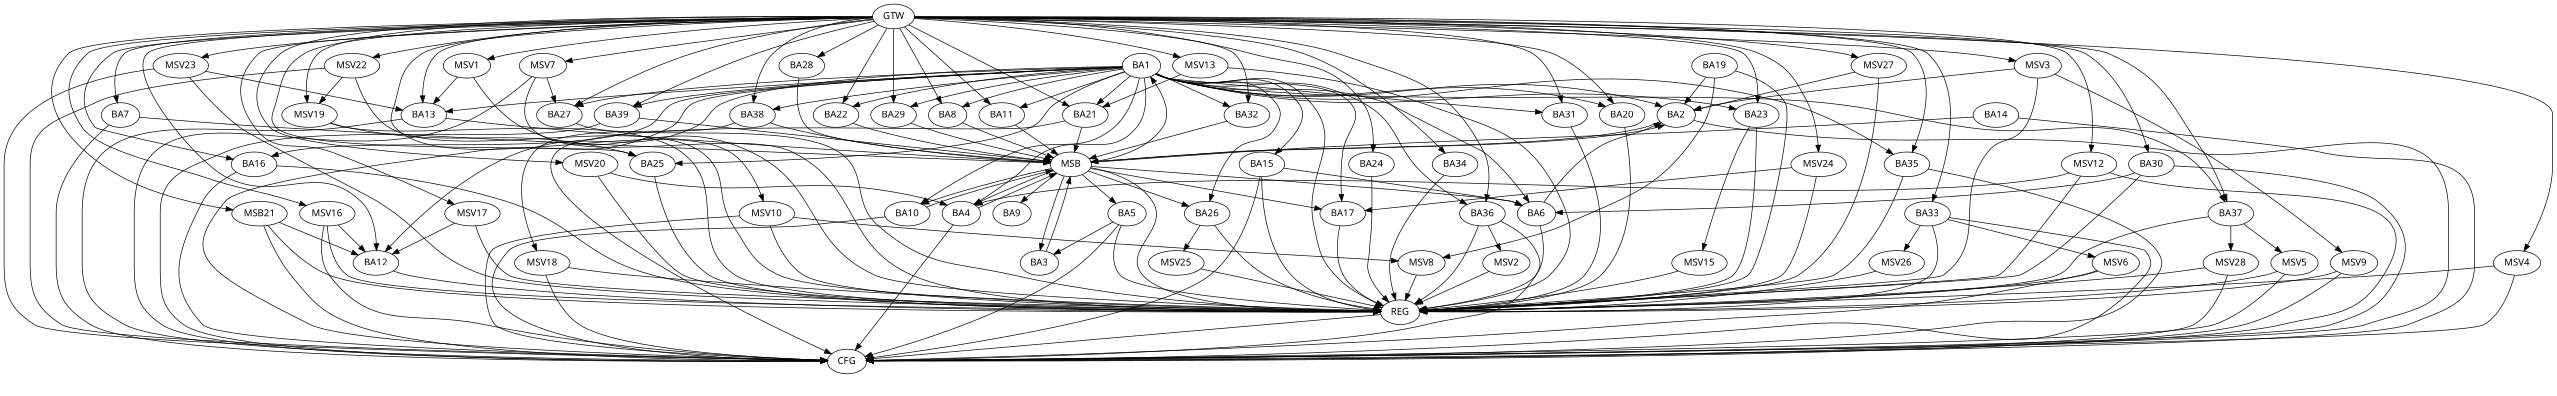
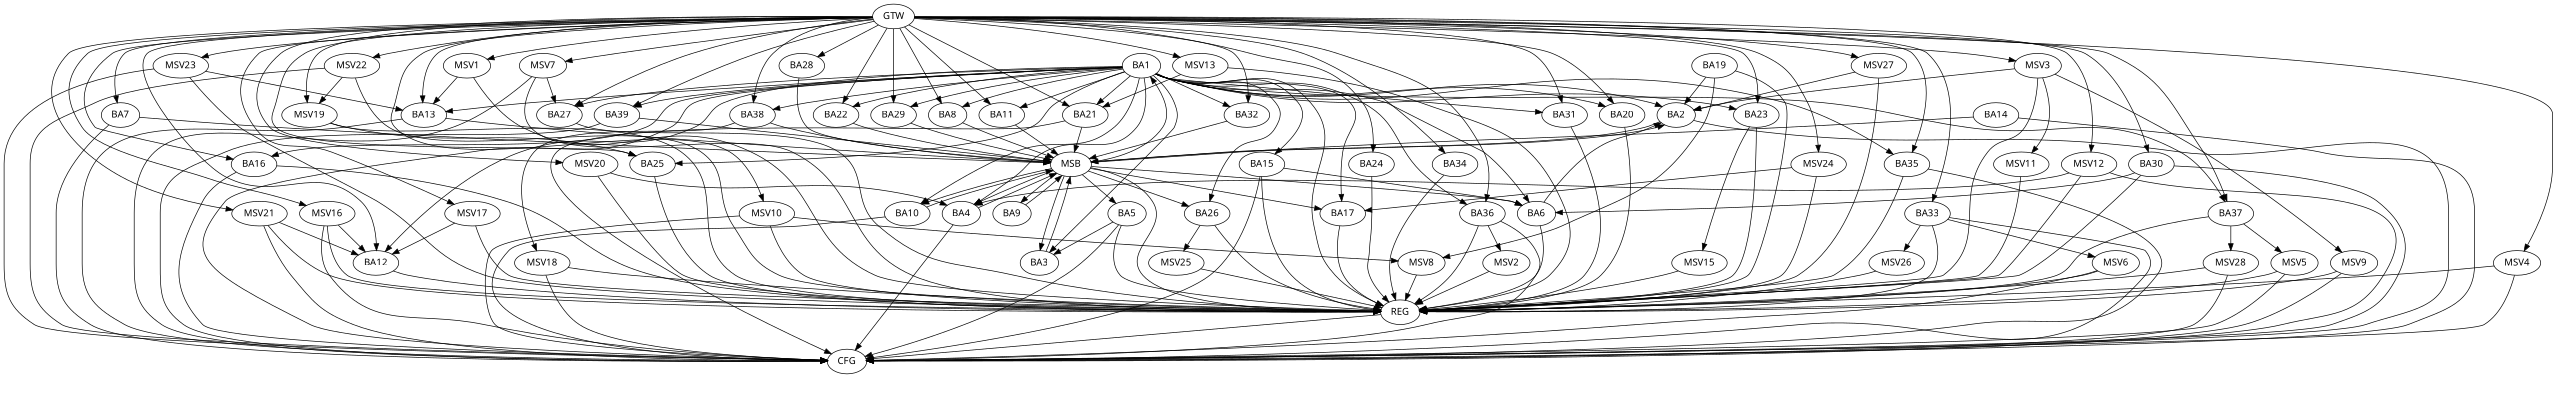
edge "BA1" -> "BA3": added
node "MSV11": added
edge "BA9" -> "MSB": added
node "MSB21": label "MSB21" -> "MSV21"
